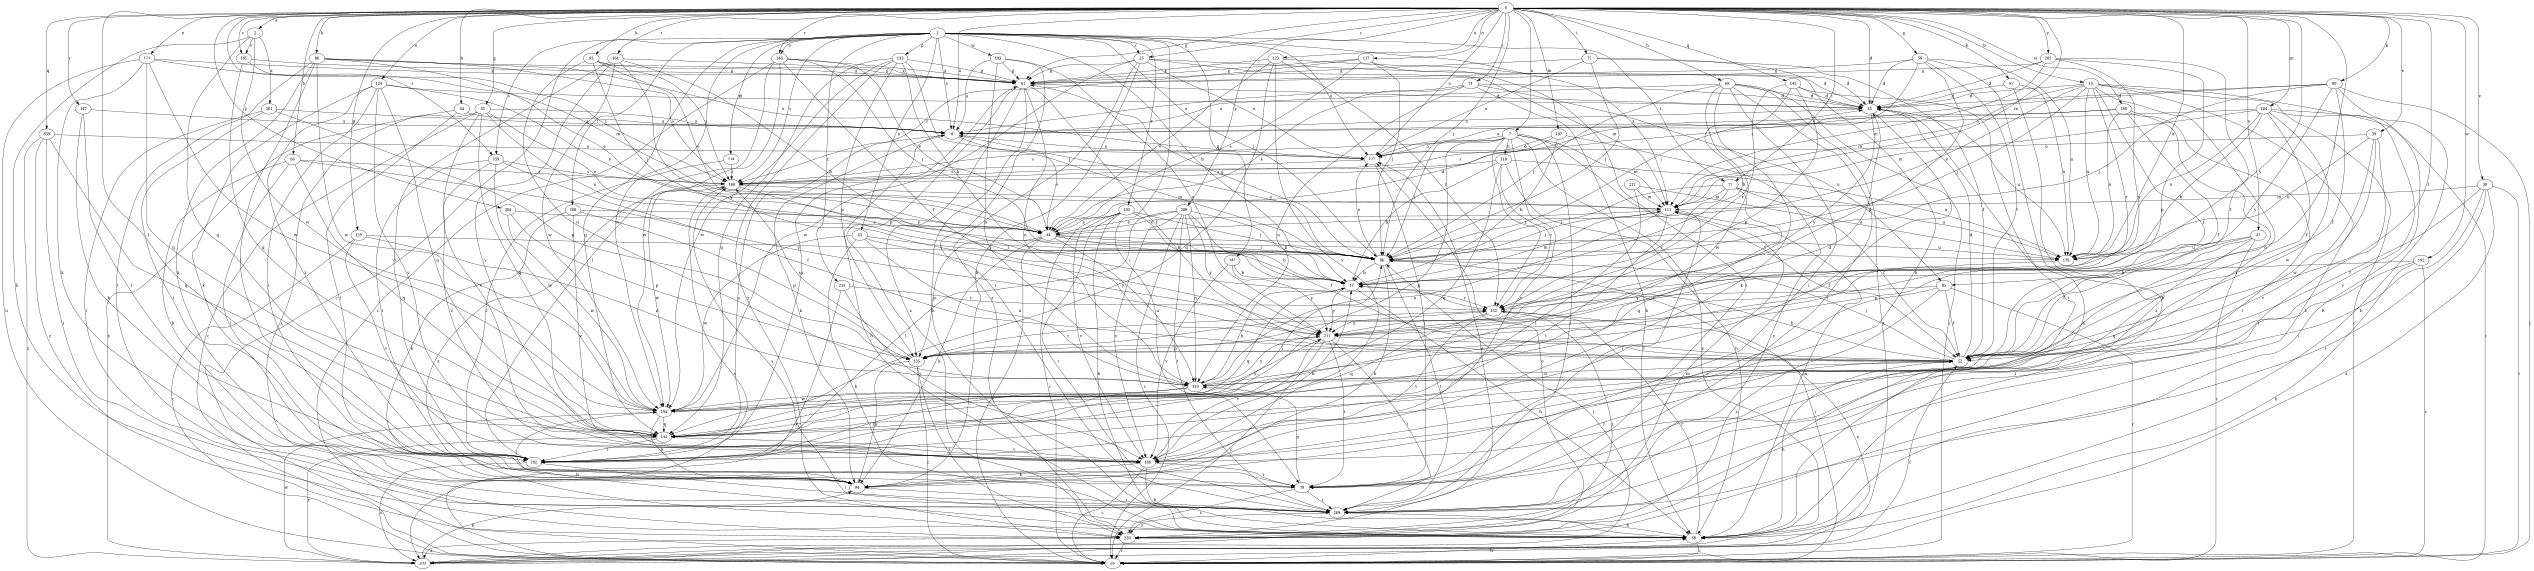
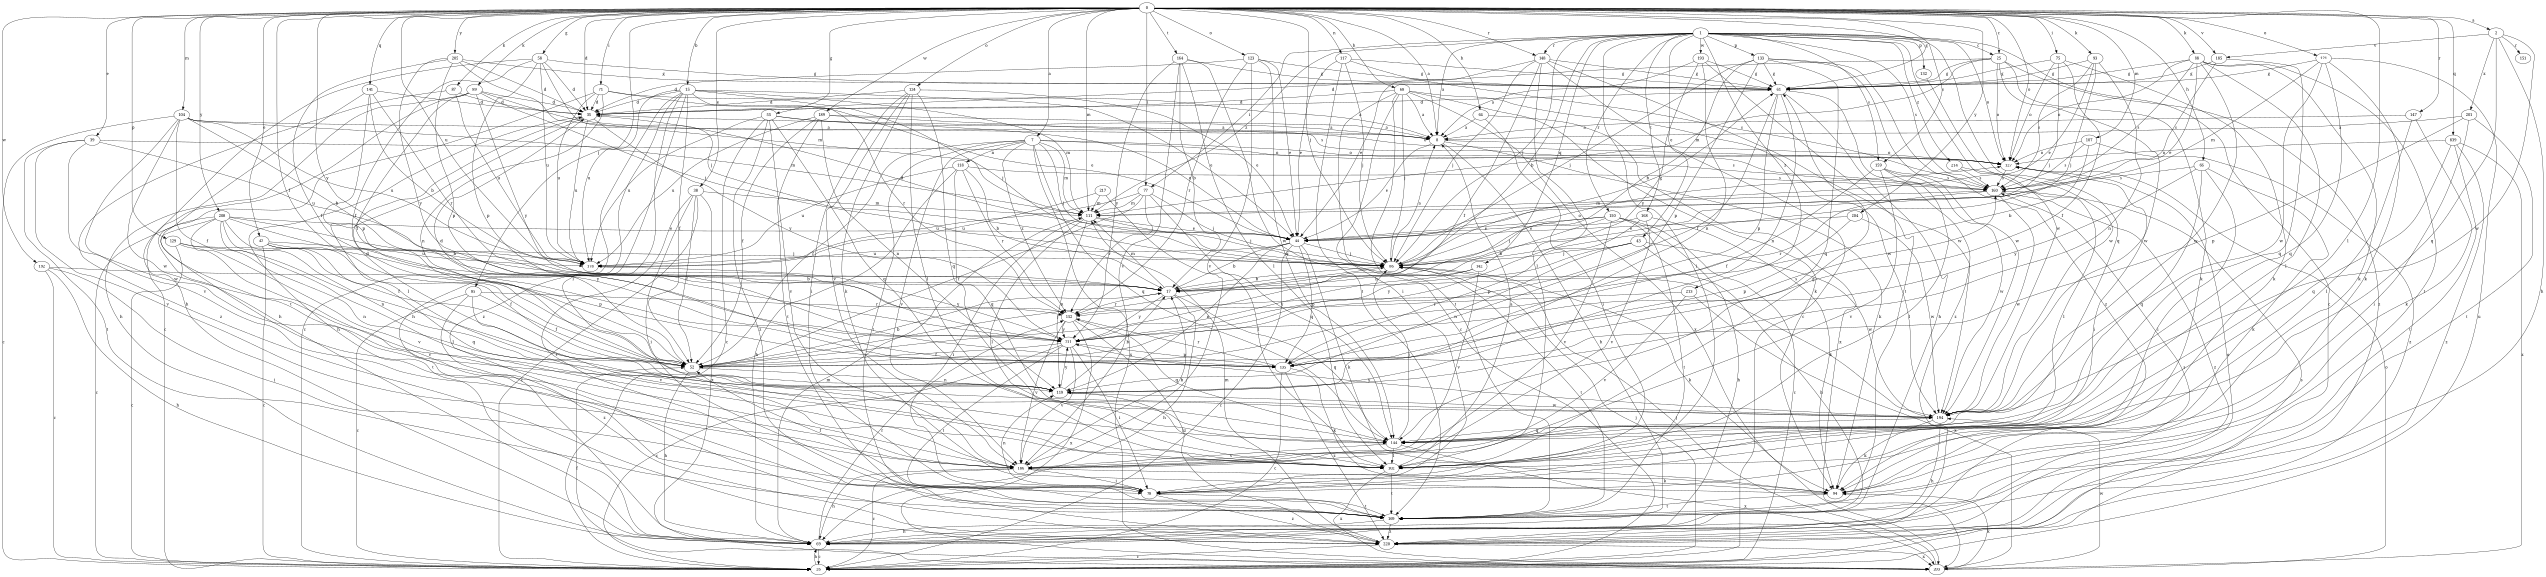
node "151": added
node "132": added
edge "71" -> "85": now "71" -> "178"
